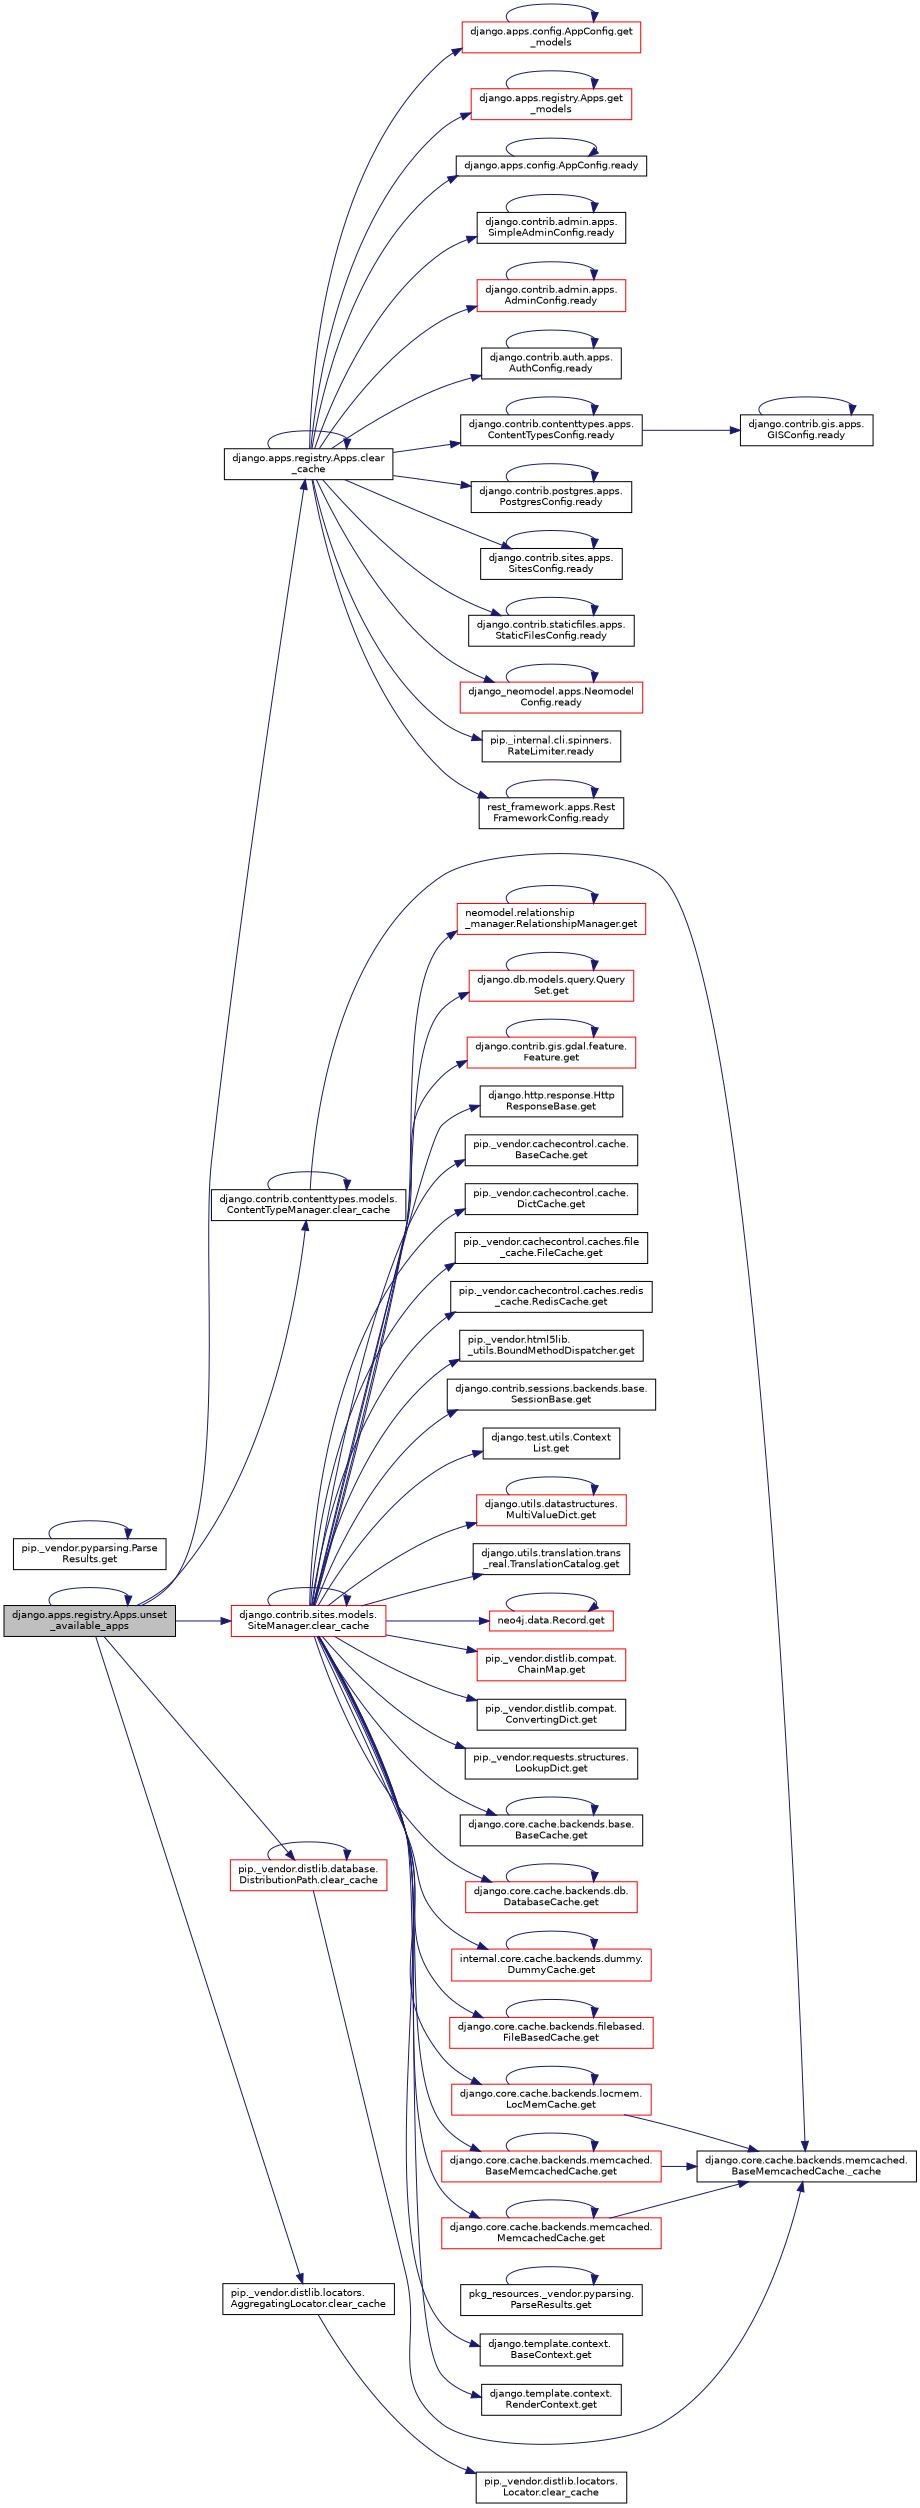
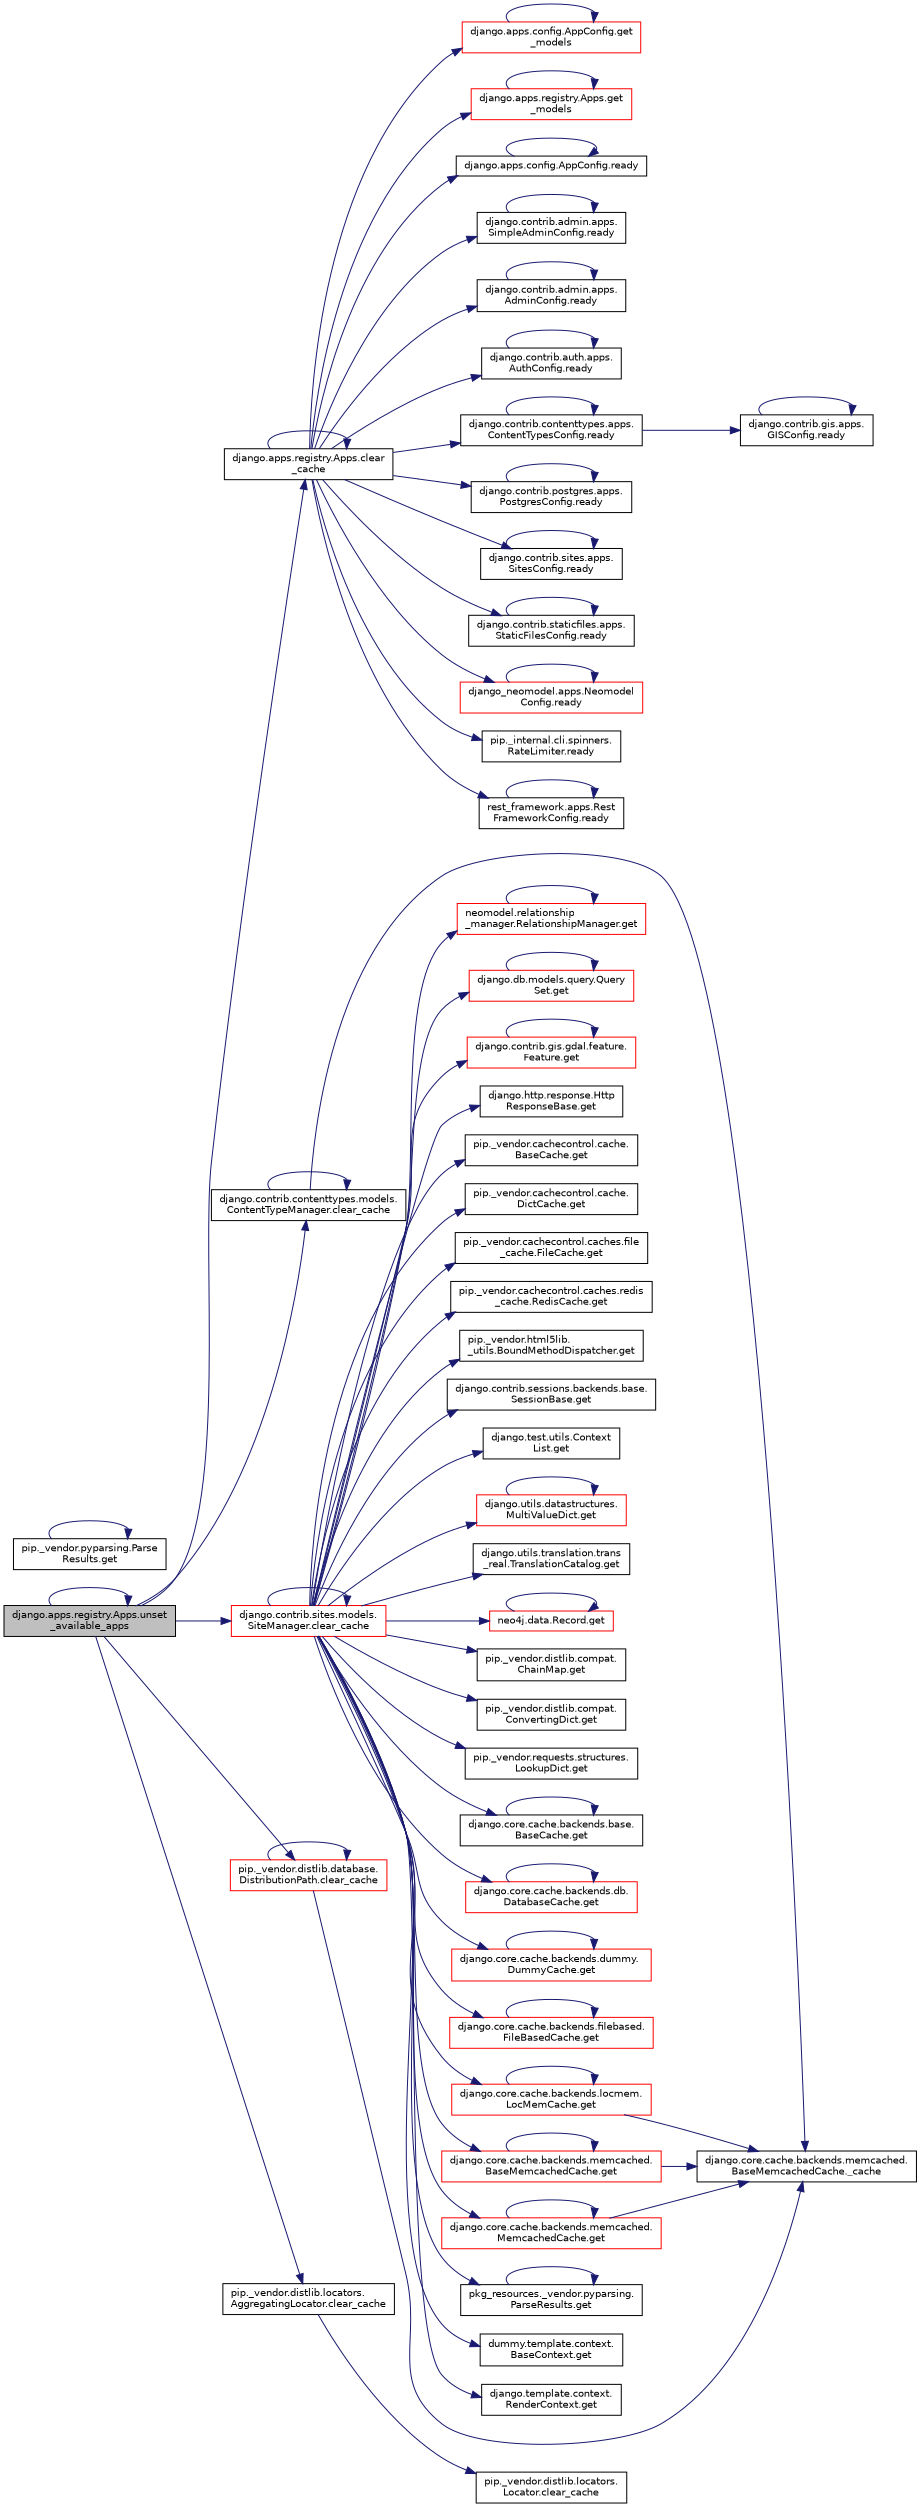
node "django.contrib.admin.apps. AdminConfig.ready": color red -> black
node "pip._vendor.distlib.compat. ChainMap.get": color red -> black
edge "django.contrib.sites.models. SiteManager.clear_cache" -> "pkg_resources._vendor.pyparsing. ParseResults.get": added
node "internal.core.cache.backends.dummy. DummyCache.get": label "internal.core.cache.backends.dummy. DummyCache.get" -> "django.core.cache.backends.dummy. DummyCache.get"
node "django.template.context. BaseContext.get": label "django.template.context. BaseContext.get" -> "dummy.template.context. BaseContext.get"
